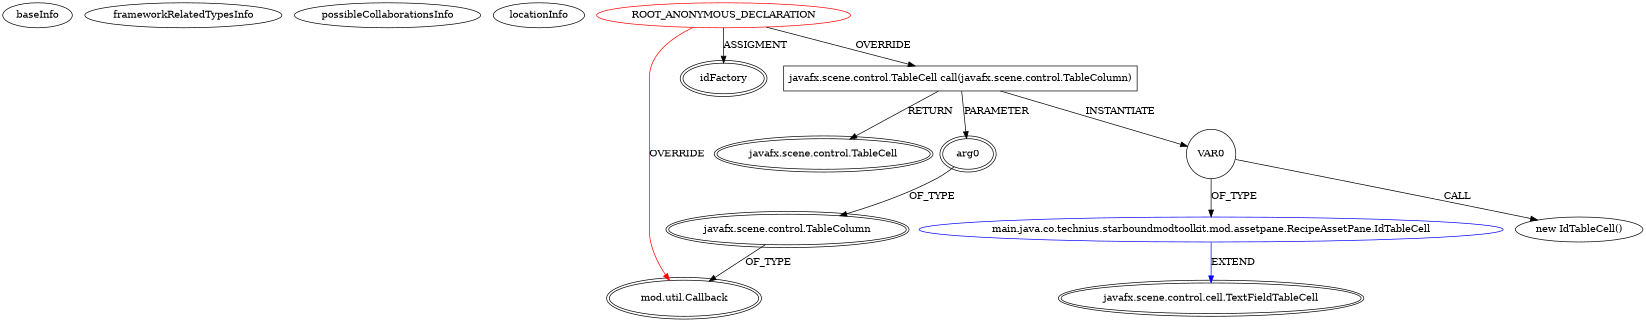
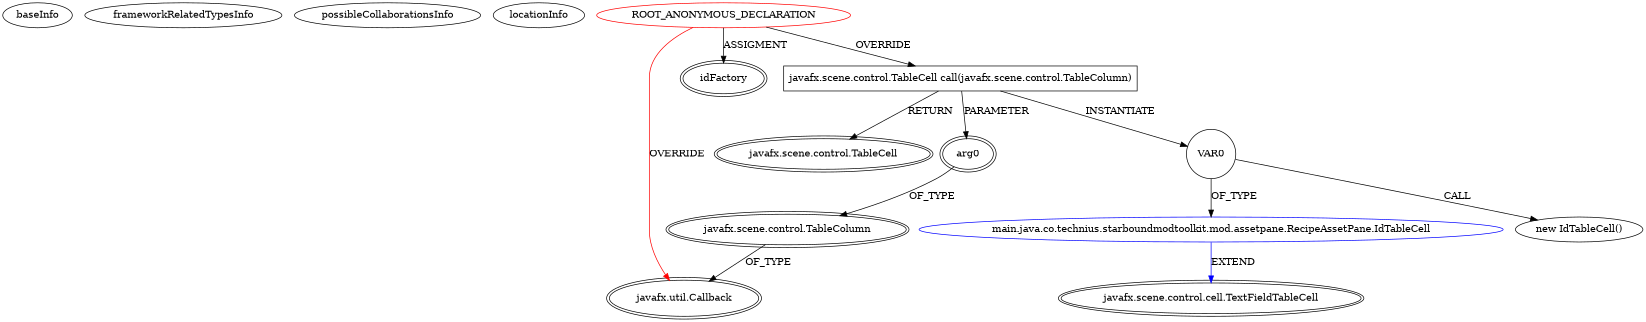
node "mod.util.Callback": label "mod.util.Callback" -> "javafx.util.Callback"
